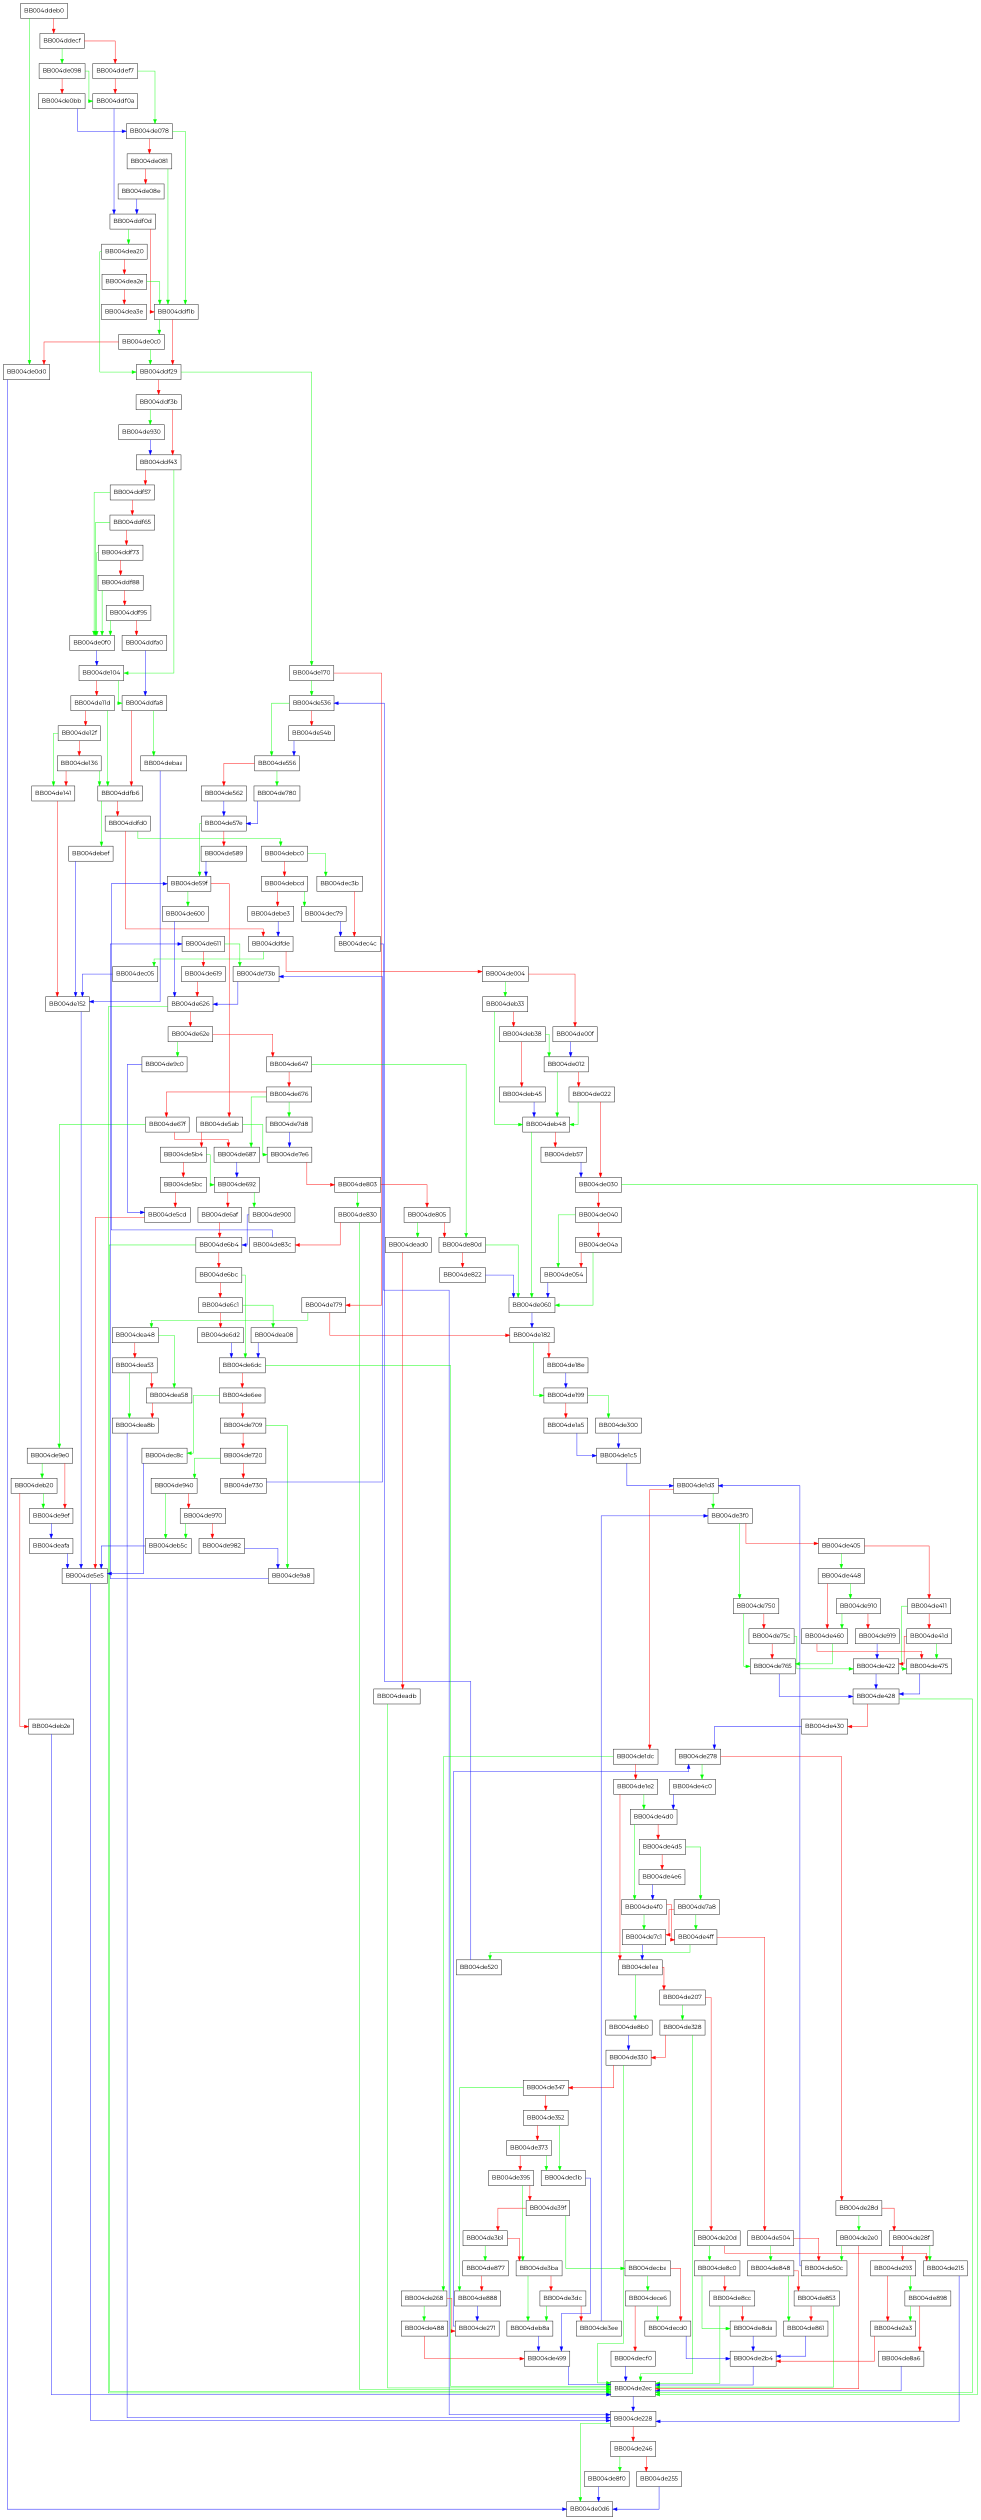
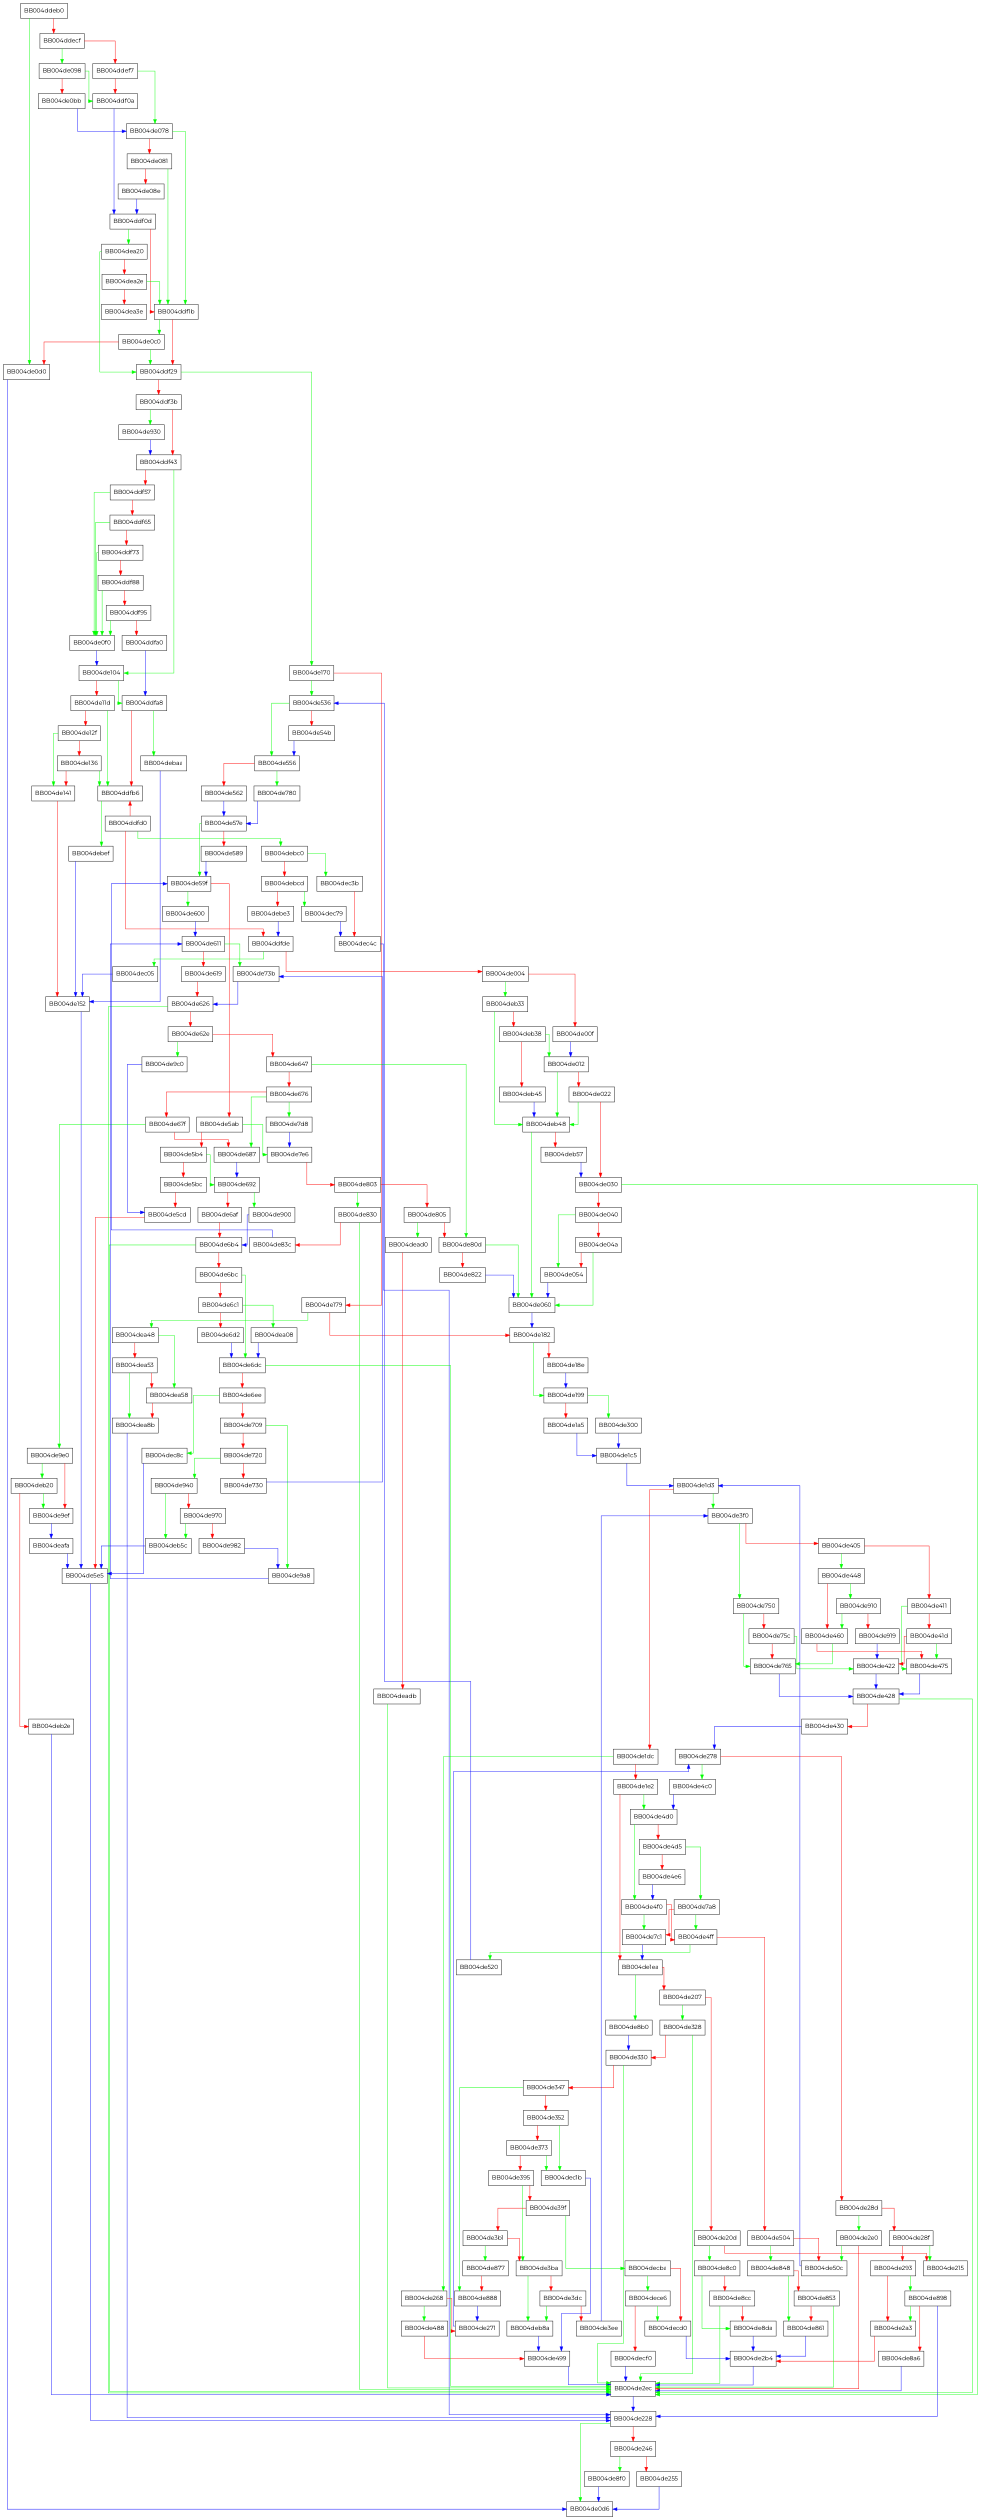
edge "BB004ddfb6" -> "BB004ddfd0": reversed
edge "BB004de600" -> "BB004de626": now "BB004de600" -> "BB004de611"
edge "BB004de215" -> "BB004de228": now "BB004de898" -> "BB004de228"
